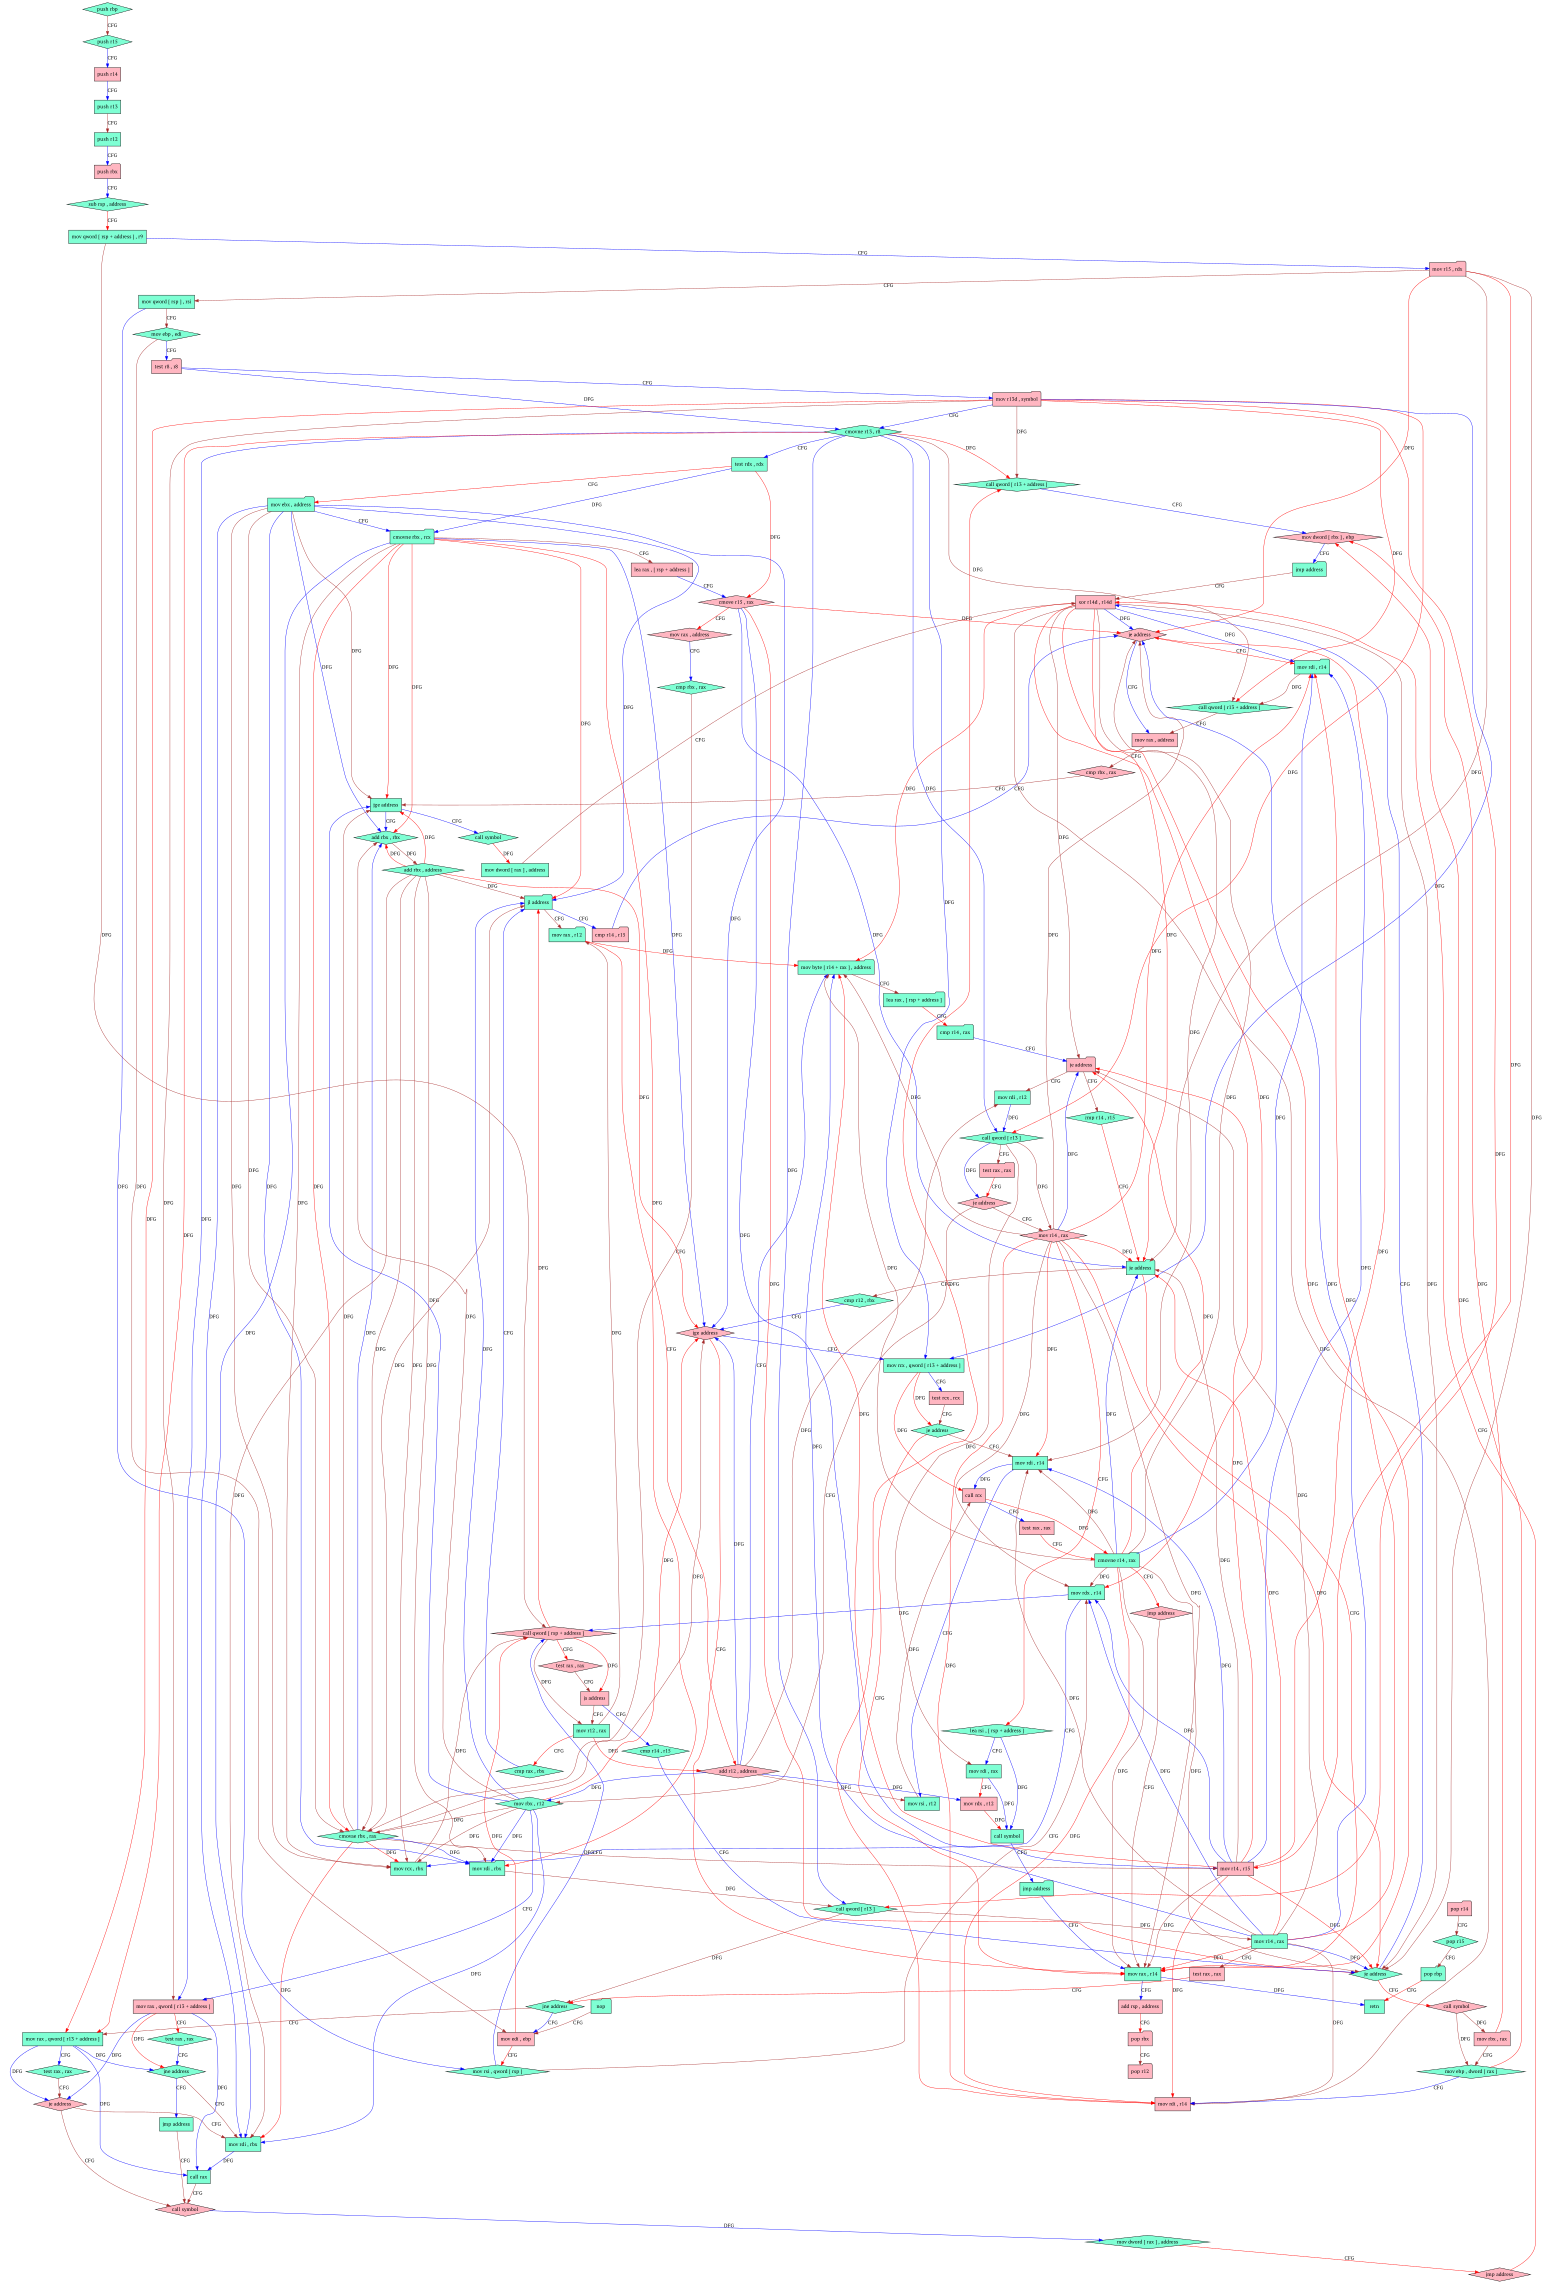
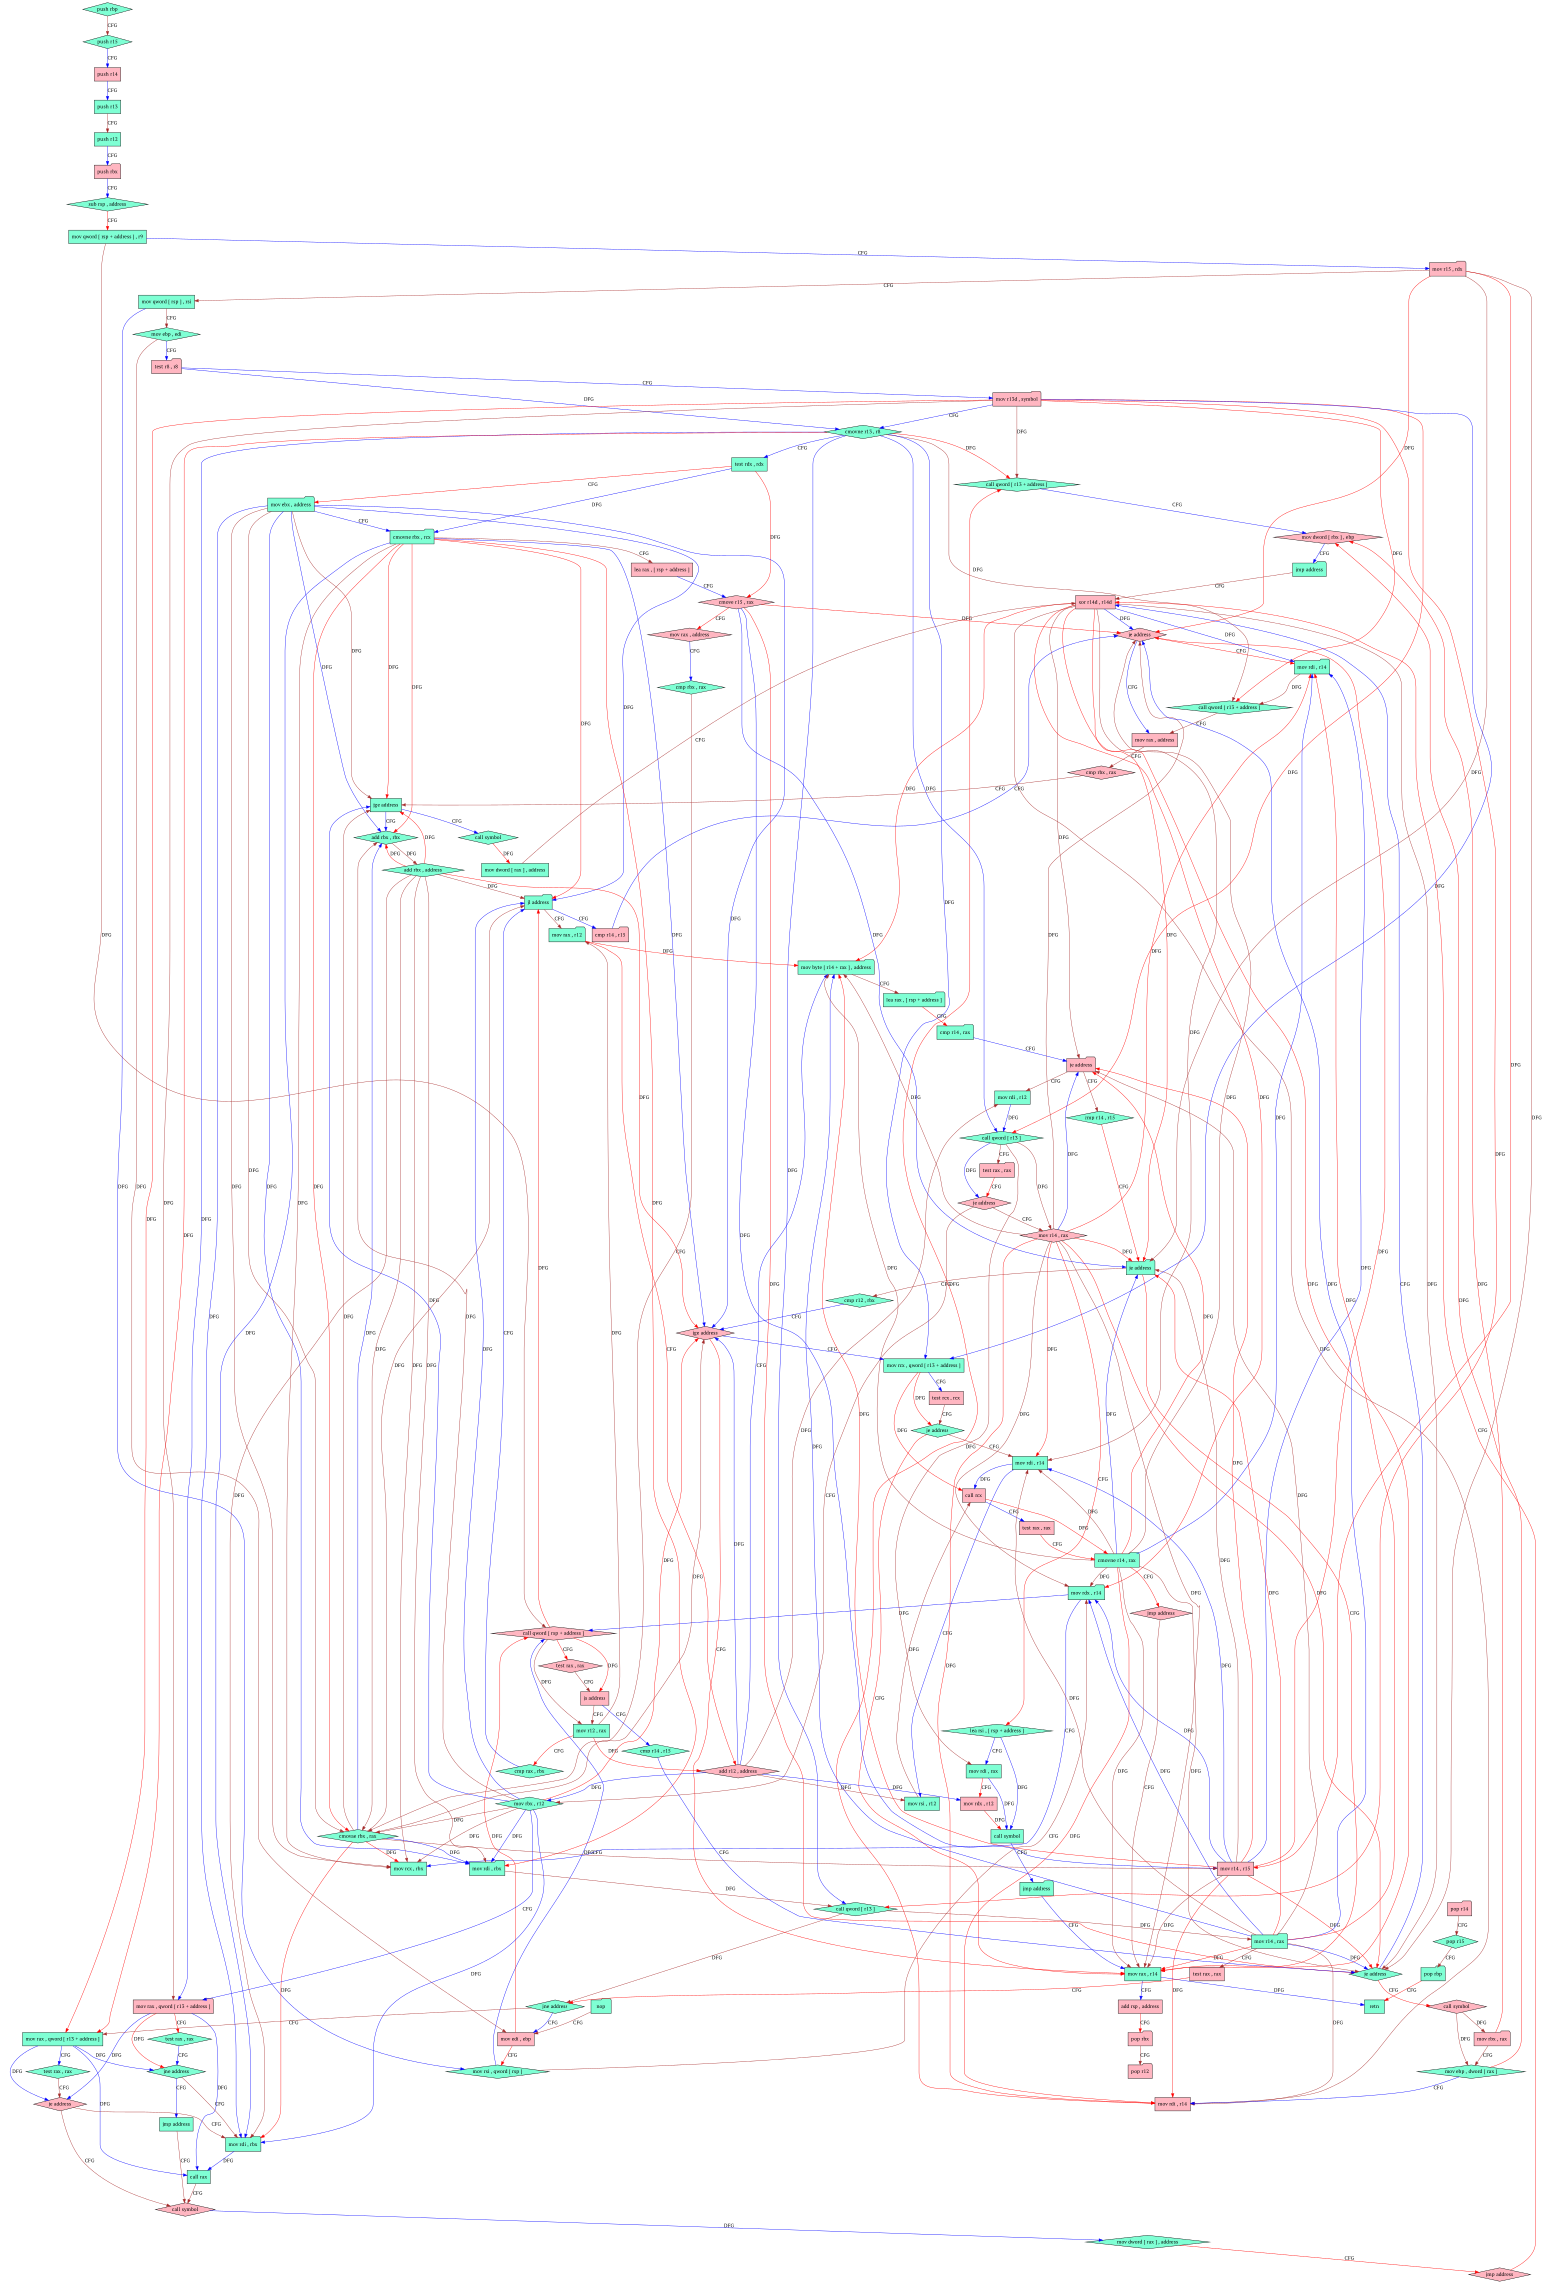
edge "mov rcx , rbx" -> "call qword [ rsp + address ]": removed, label "DFG"
